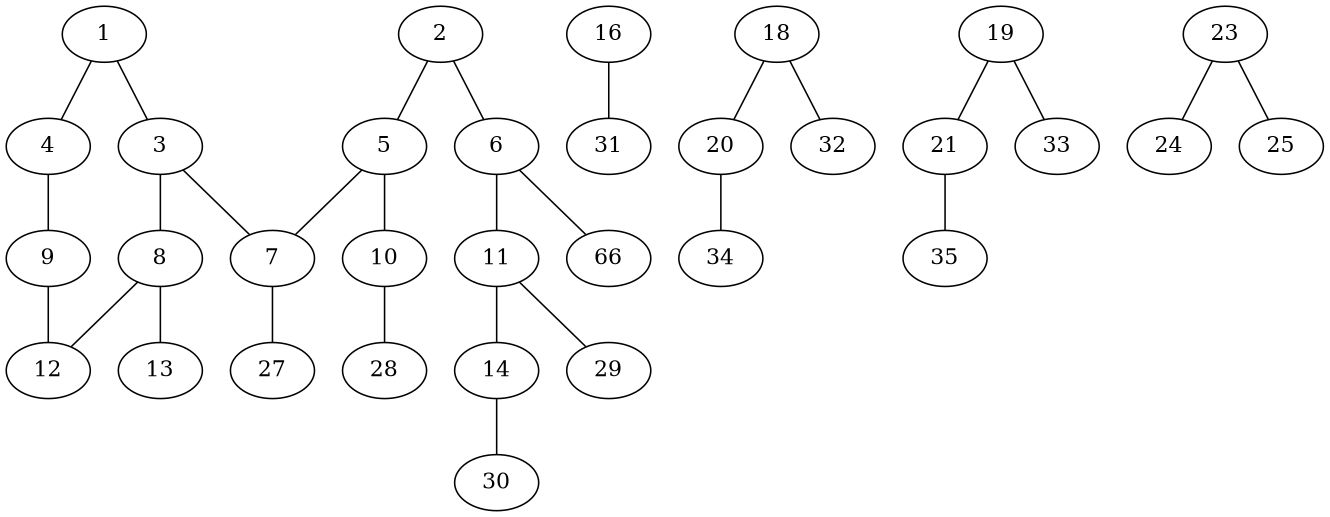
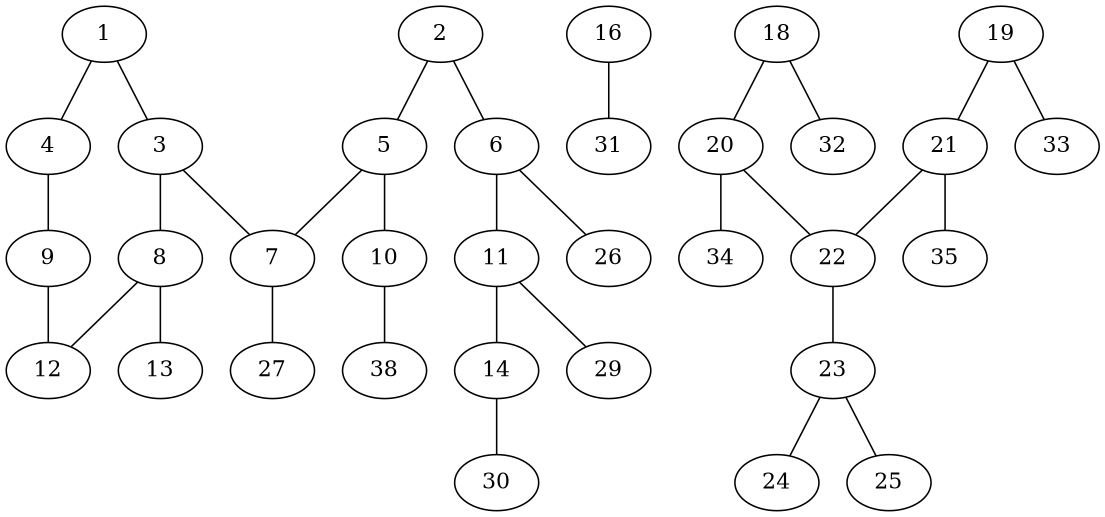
node "66": label "66" -> "26"
node "22": added
node "28": label "28" -> "38"
